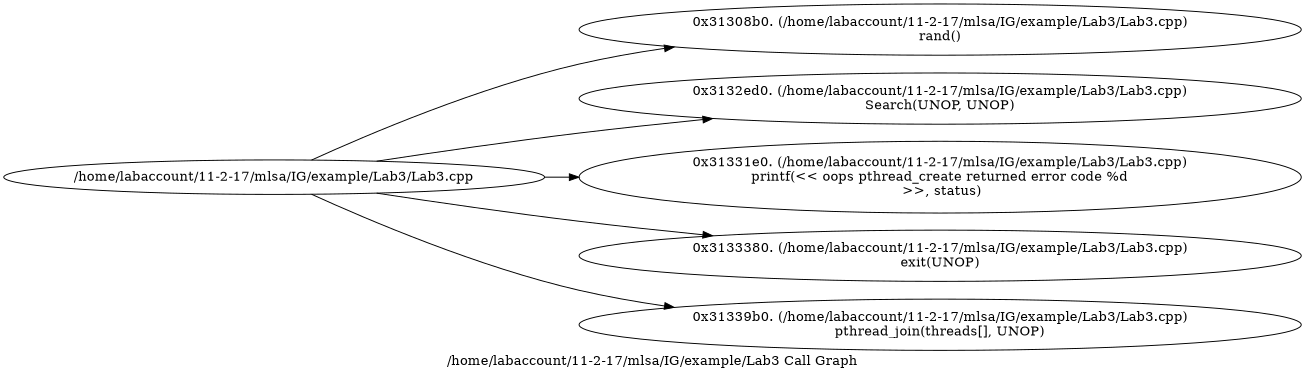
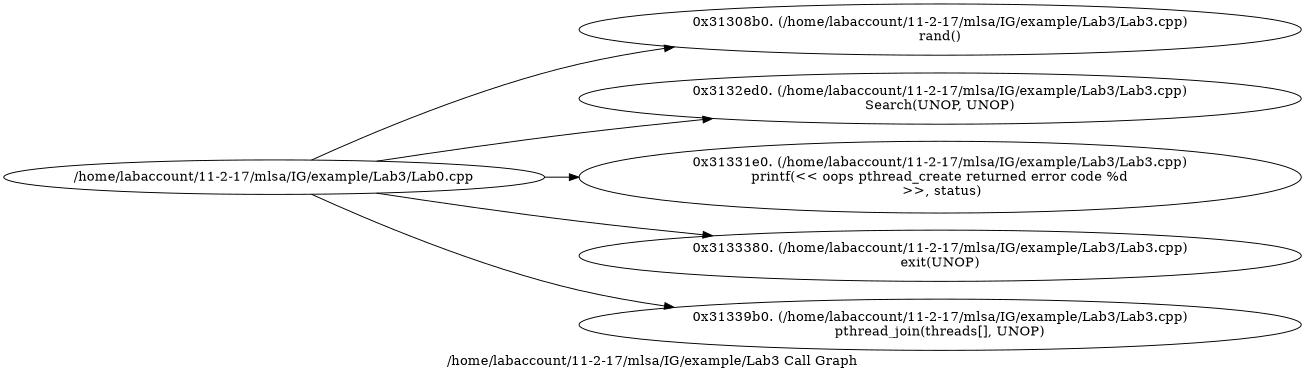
node "/home/labaccount/11-2-17/mlsa/IG/example/Lab3/Lab3.cpp": label "/home/labaccount/11-2-17/mlsa/IG/example/Lab3/Lab3.cpp" -> "/home/labaccount/11-2-17/mlsa/IG/example/Lab3/Lab0.cpp"
